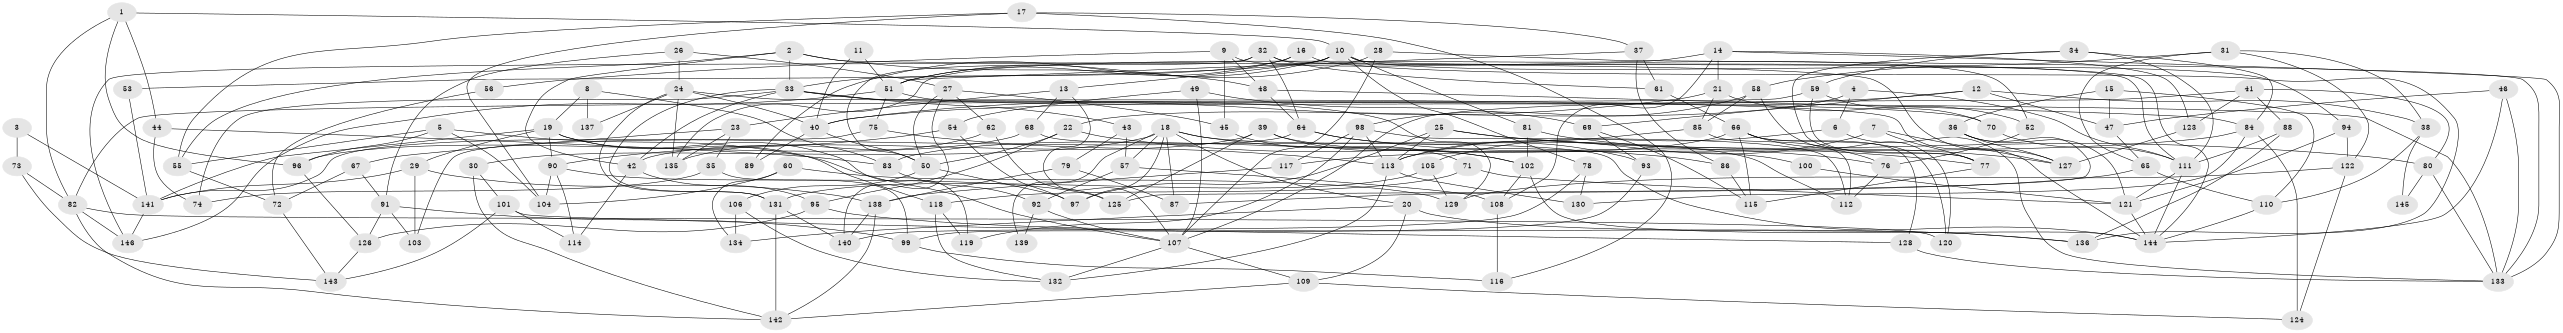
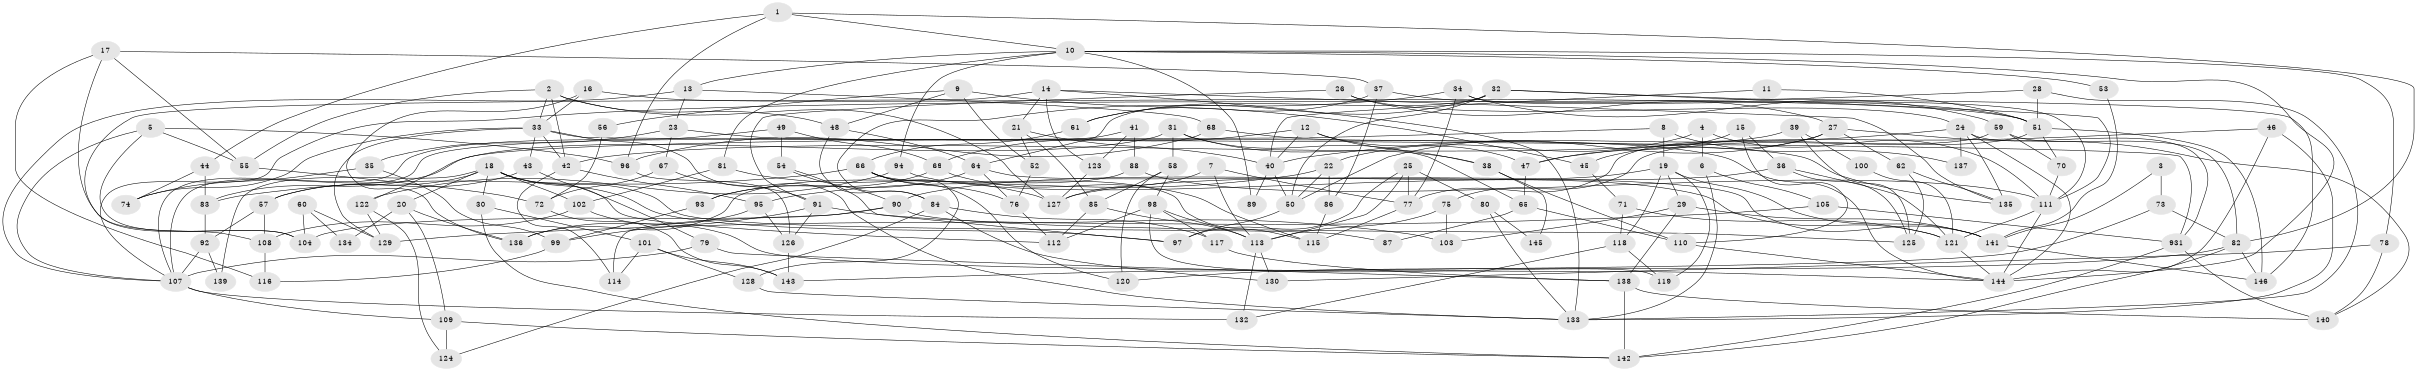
edge "41" -- "80": removed
edge "39" -- "102": removed
edge "79" -- "87": now "79" -- "107"
node "106": removed
node "131": label "131" -> "931"
